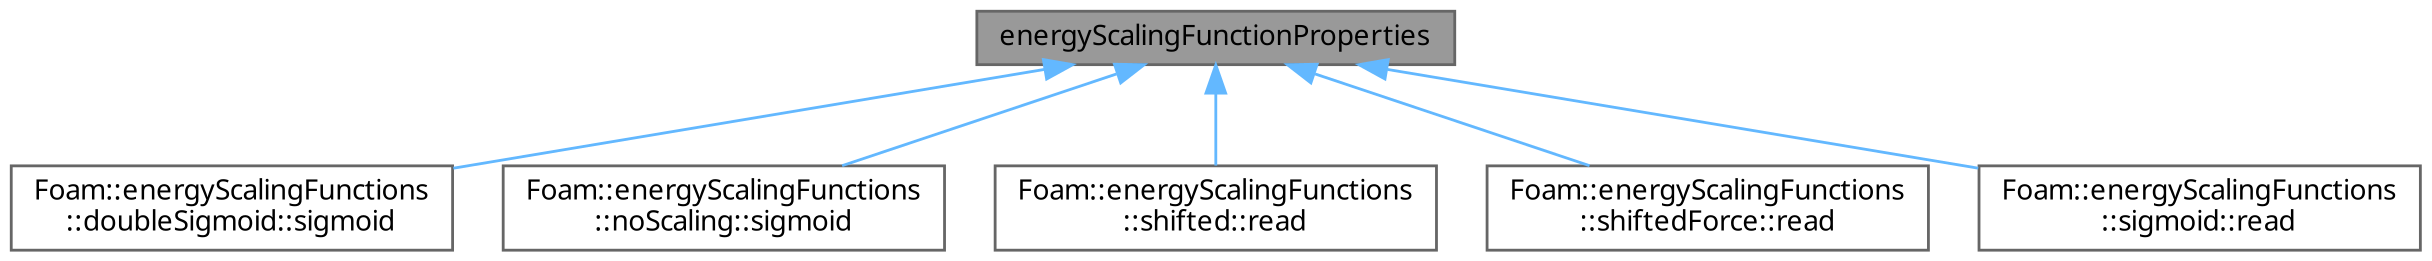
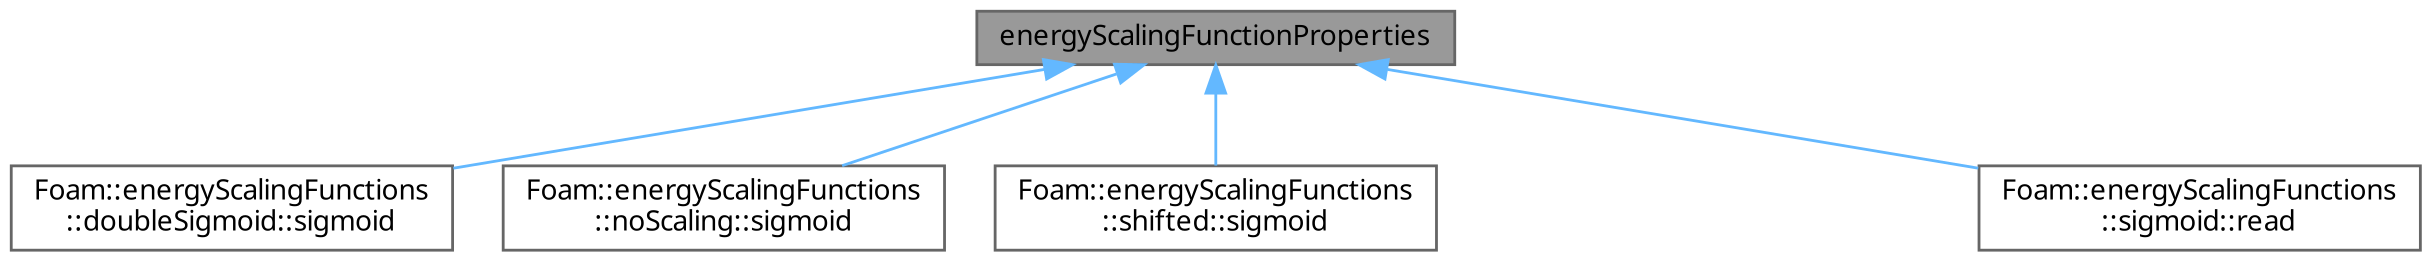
node "Foam::energyScalingFunctions ::shifted::read": label "Foam::energyScalingFunctions ::shifted::read" -> "Foam::energyScalingFunctions ::shifted::sigmoid"
node "Foam::energyScalingFunctions ::shiftedForce::read": removed
